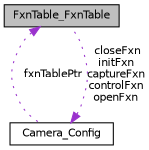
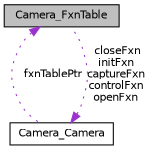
node "FxnTable_FxnTable": label "FxnTable_FxnTable" -> "Camera_FxnTable"
node "Camera_Config": label "Camera_Config" -> "Camera_Camera"
